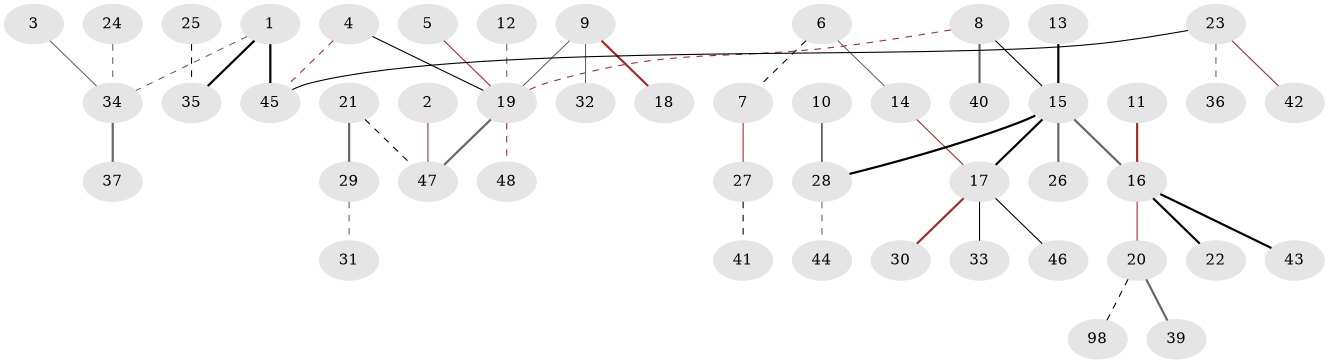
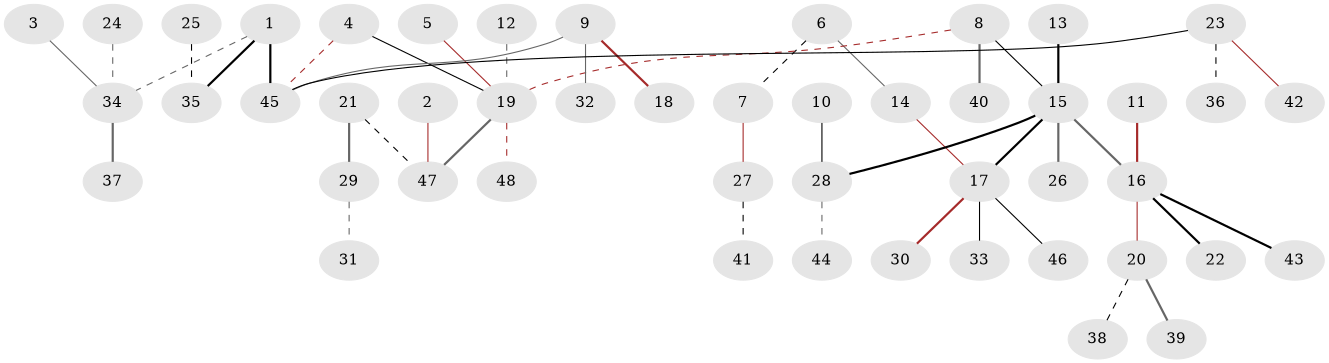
edge "23" -- "36": color gray40 -> black
edge "9" -- "19": now "9" -- "45"
node "98": label "98" -> "38"
